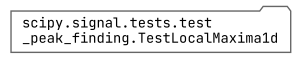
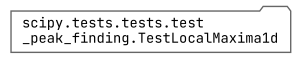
node "scipy.signal.tests.test _peak_finding.TestLocalMaxima1d": label "scipy.signal.tests.test _peak_finding.TestLocalMaxima1d" -> "scipy.tests.tests.test _peak_finding.TestLocalMaxima1d"
